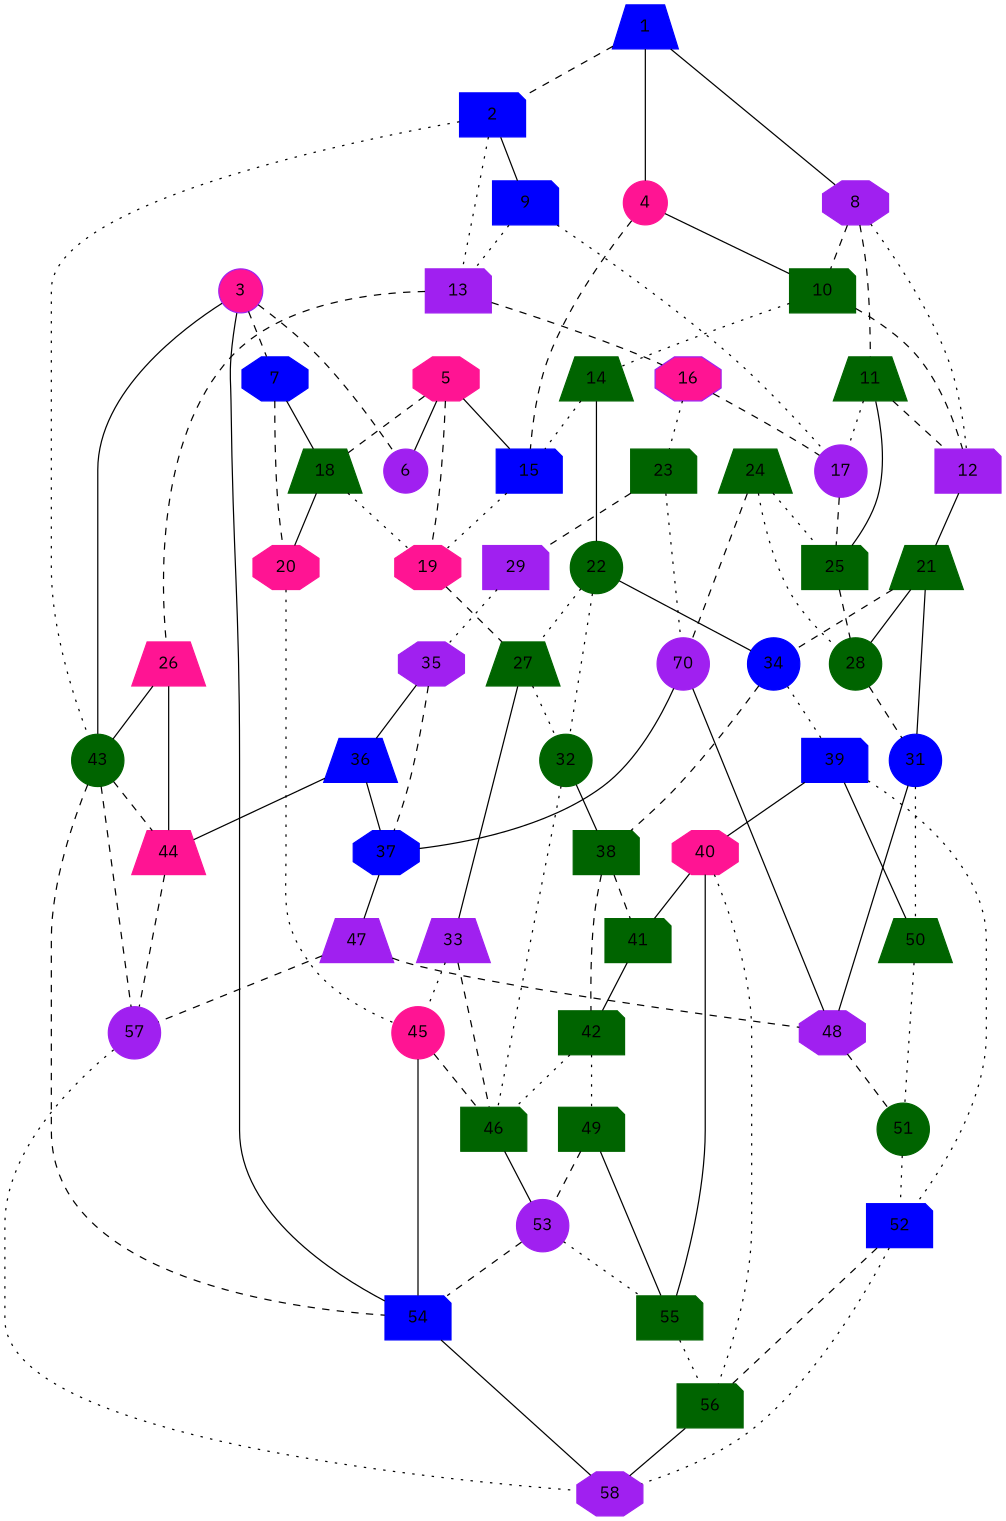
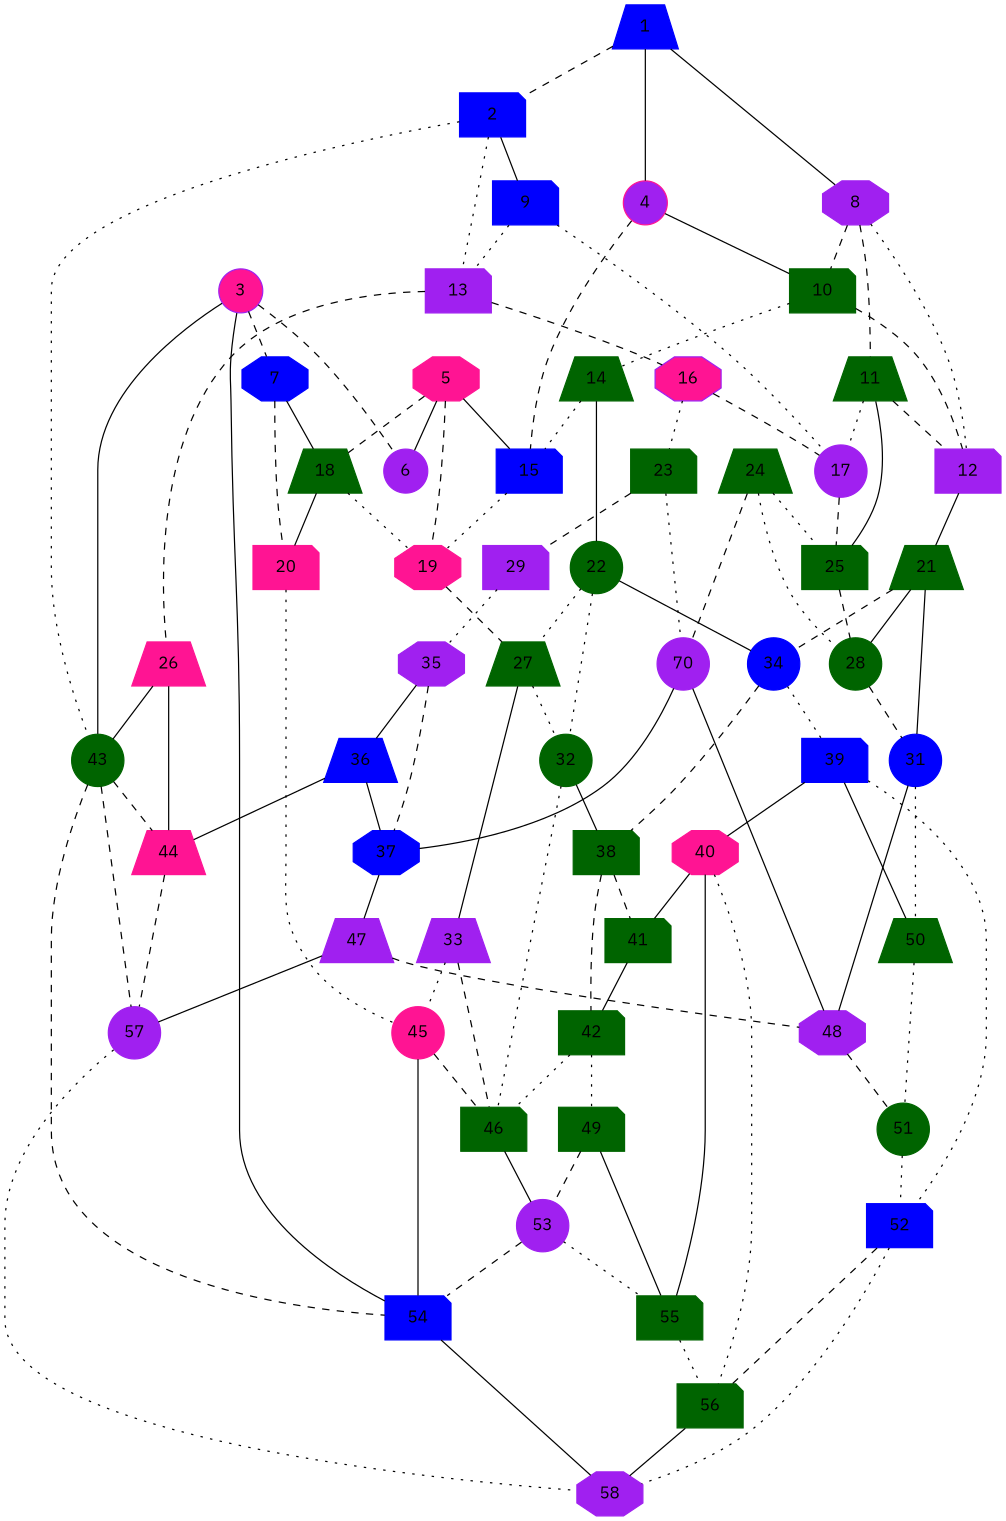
node "4": fillcolor deeppink -> purple
node "20": shape octagon -> note
edge "47" -- "57": style dashed -> solid
